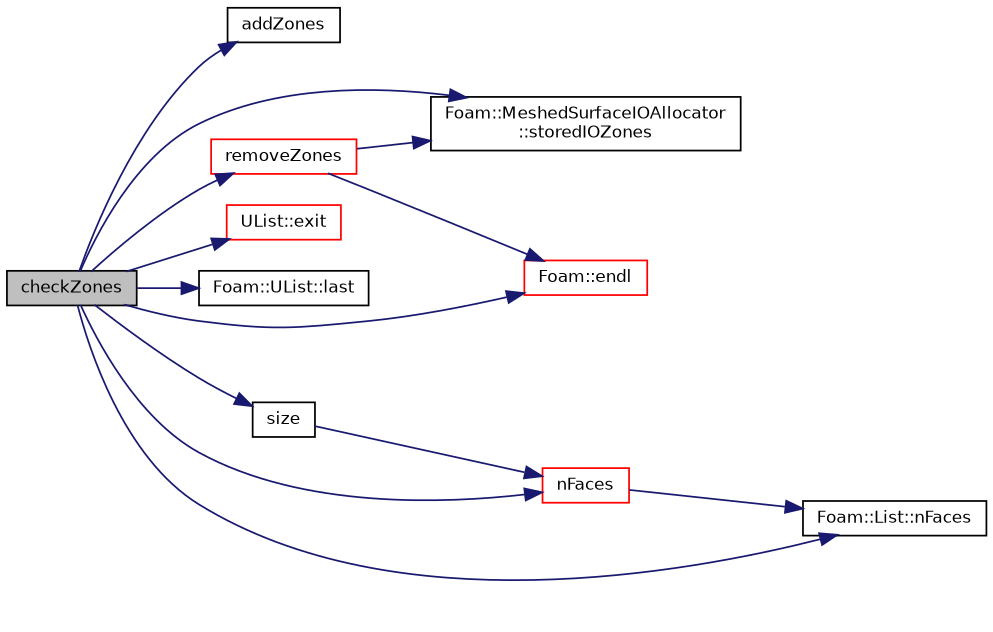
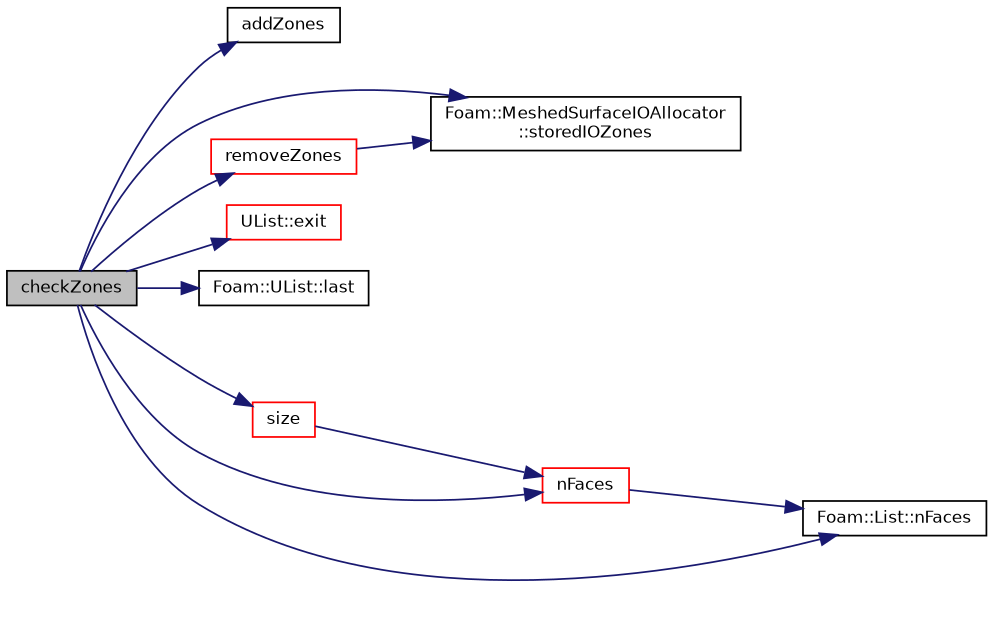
node "Foam::endl": removed
node "size": color black -> red
